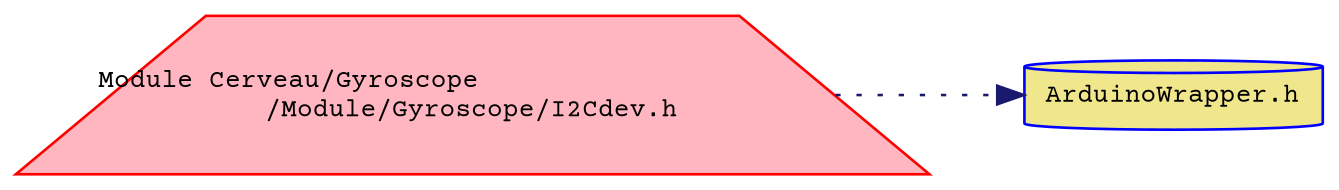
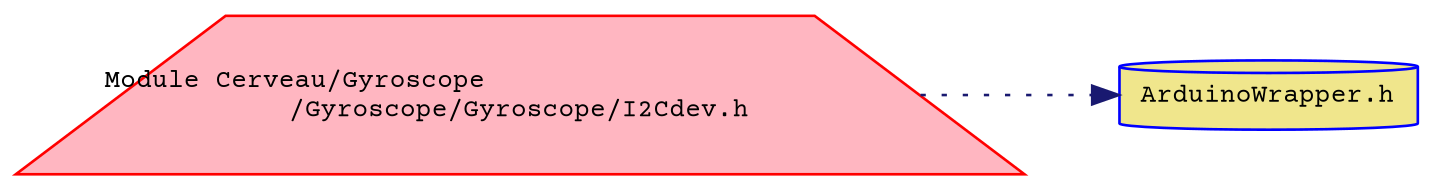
node "Module Cerveau/Gyroscope /Module/Gyroscope/I2Cdev.h": label "Module Cerveau/Gyroscope /Module/Gyroscope/I2Cdev.h" -> "Module Cerveau/Gyroscope /Gyroscope/Gyroscope/I2Cdev.h"
